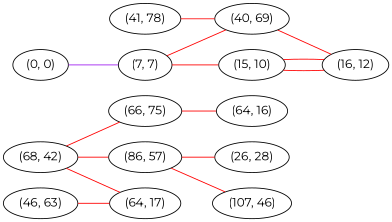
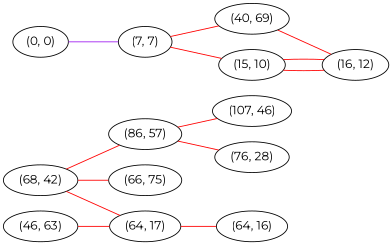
node "(41, 78)": removed
edge "(66, 75)" -- "(64, 16)": now "(64, 17)" -- "(64, 16)"
node "(26, 28)": label "(26, 28)" -> "(76, 28)"
